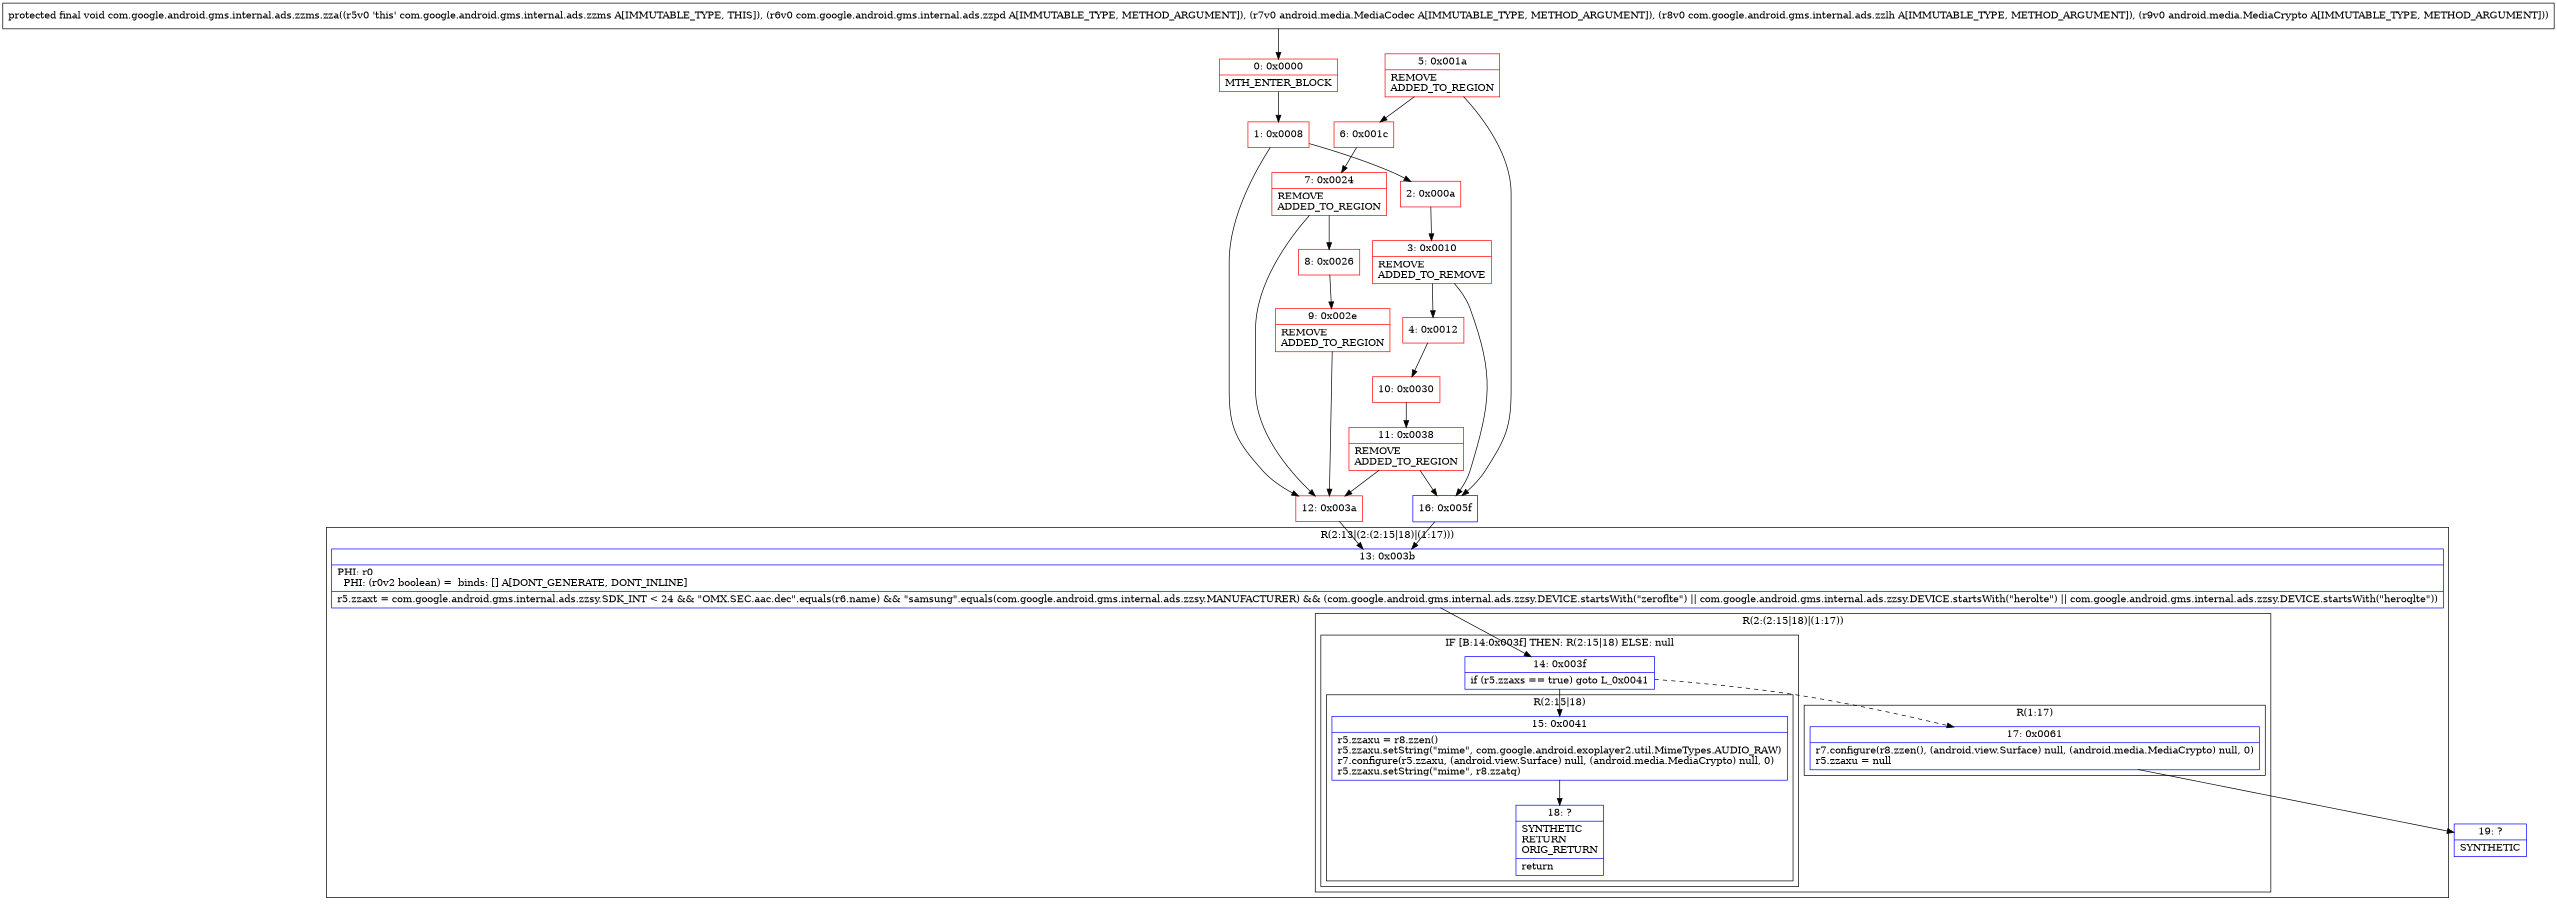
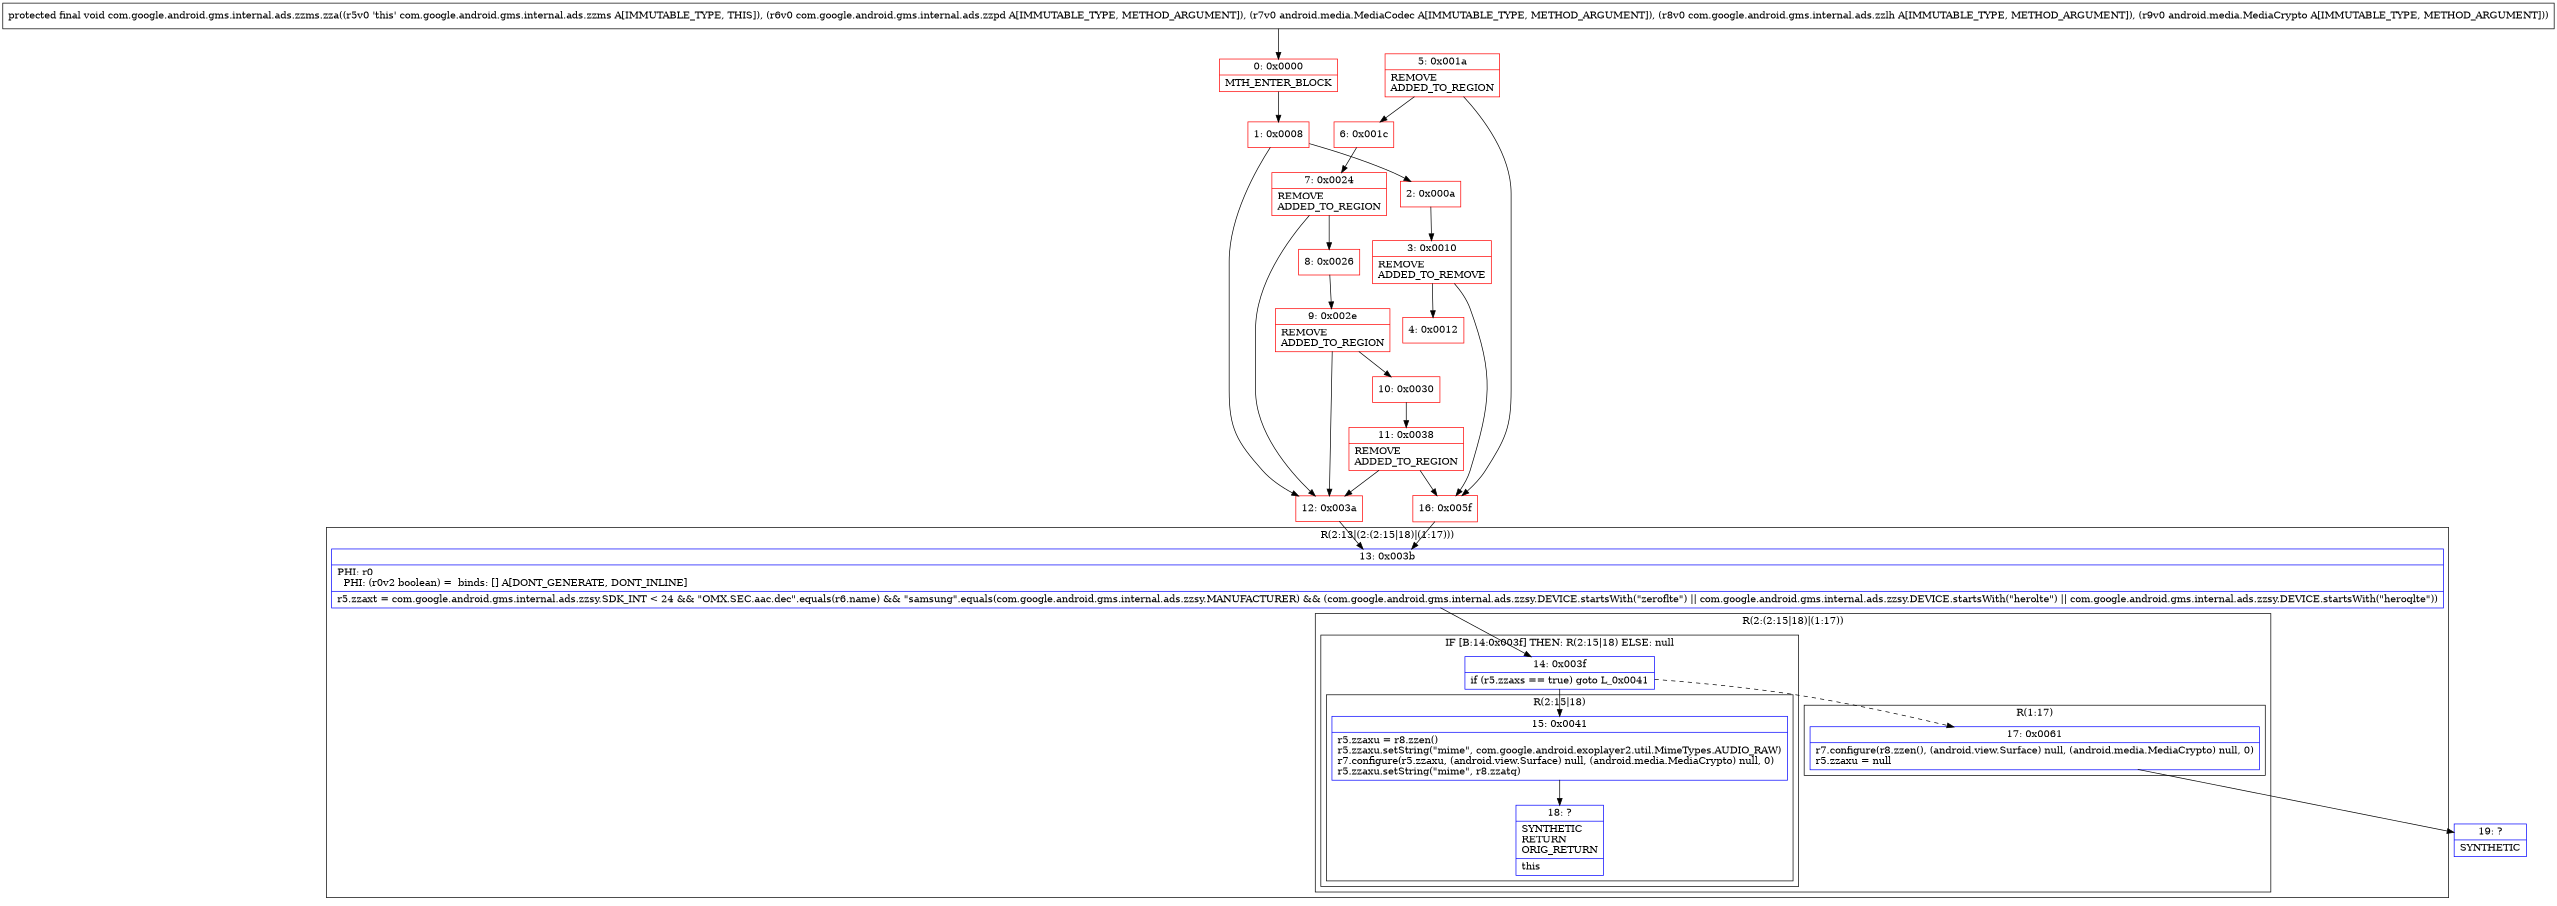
edge "4: 0x0012" -> "10: 0x0030": now "9: 0x002e" -> "10: 0x0030"
node "16: 0x005f": color blue -> red
node "18: ?": text "return" -> "this"
